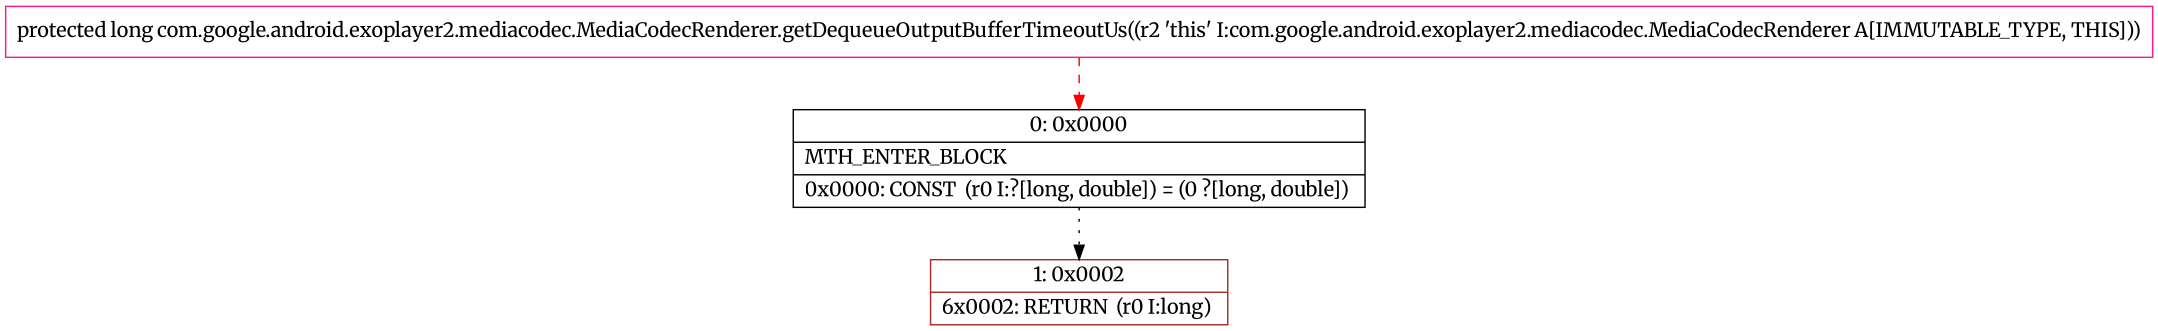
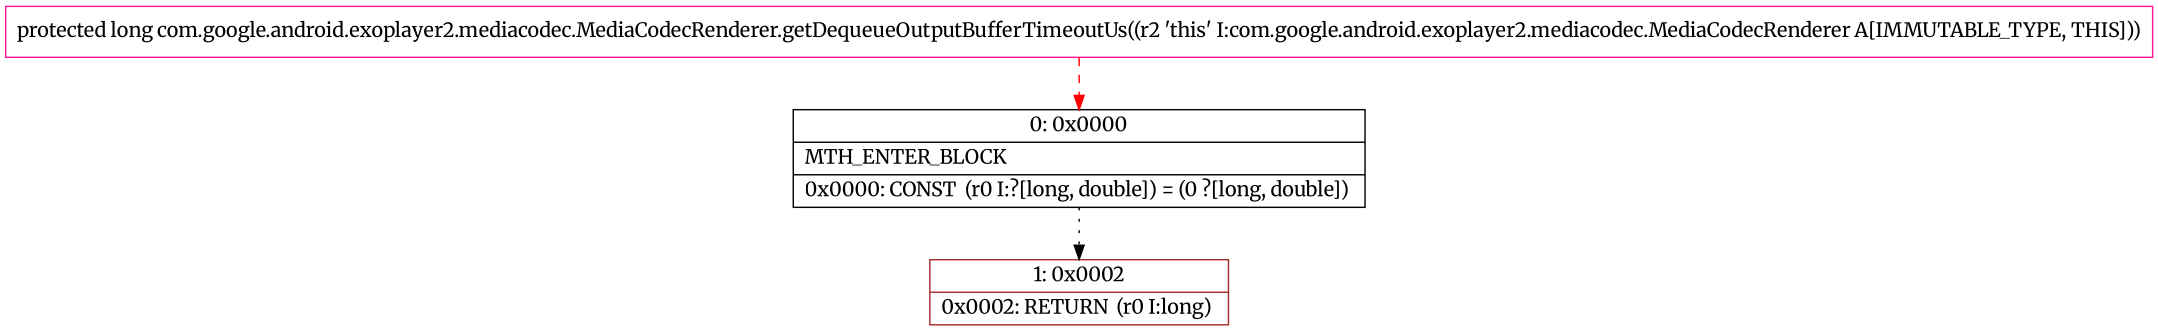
node "1: 0x0002": text "6x0002: RETURN  (r0 I:long)" -> "0x0002: RETURN  (r0 I:long)"
